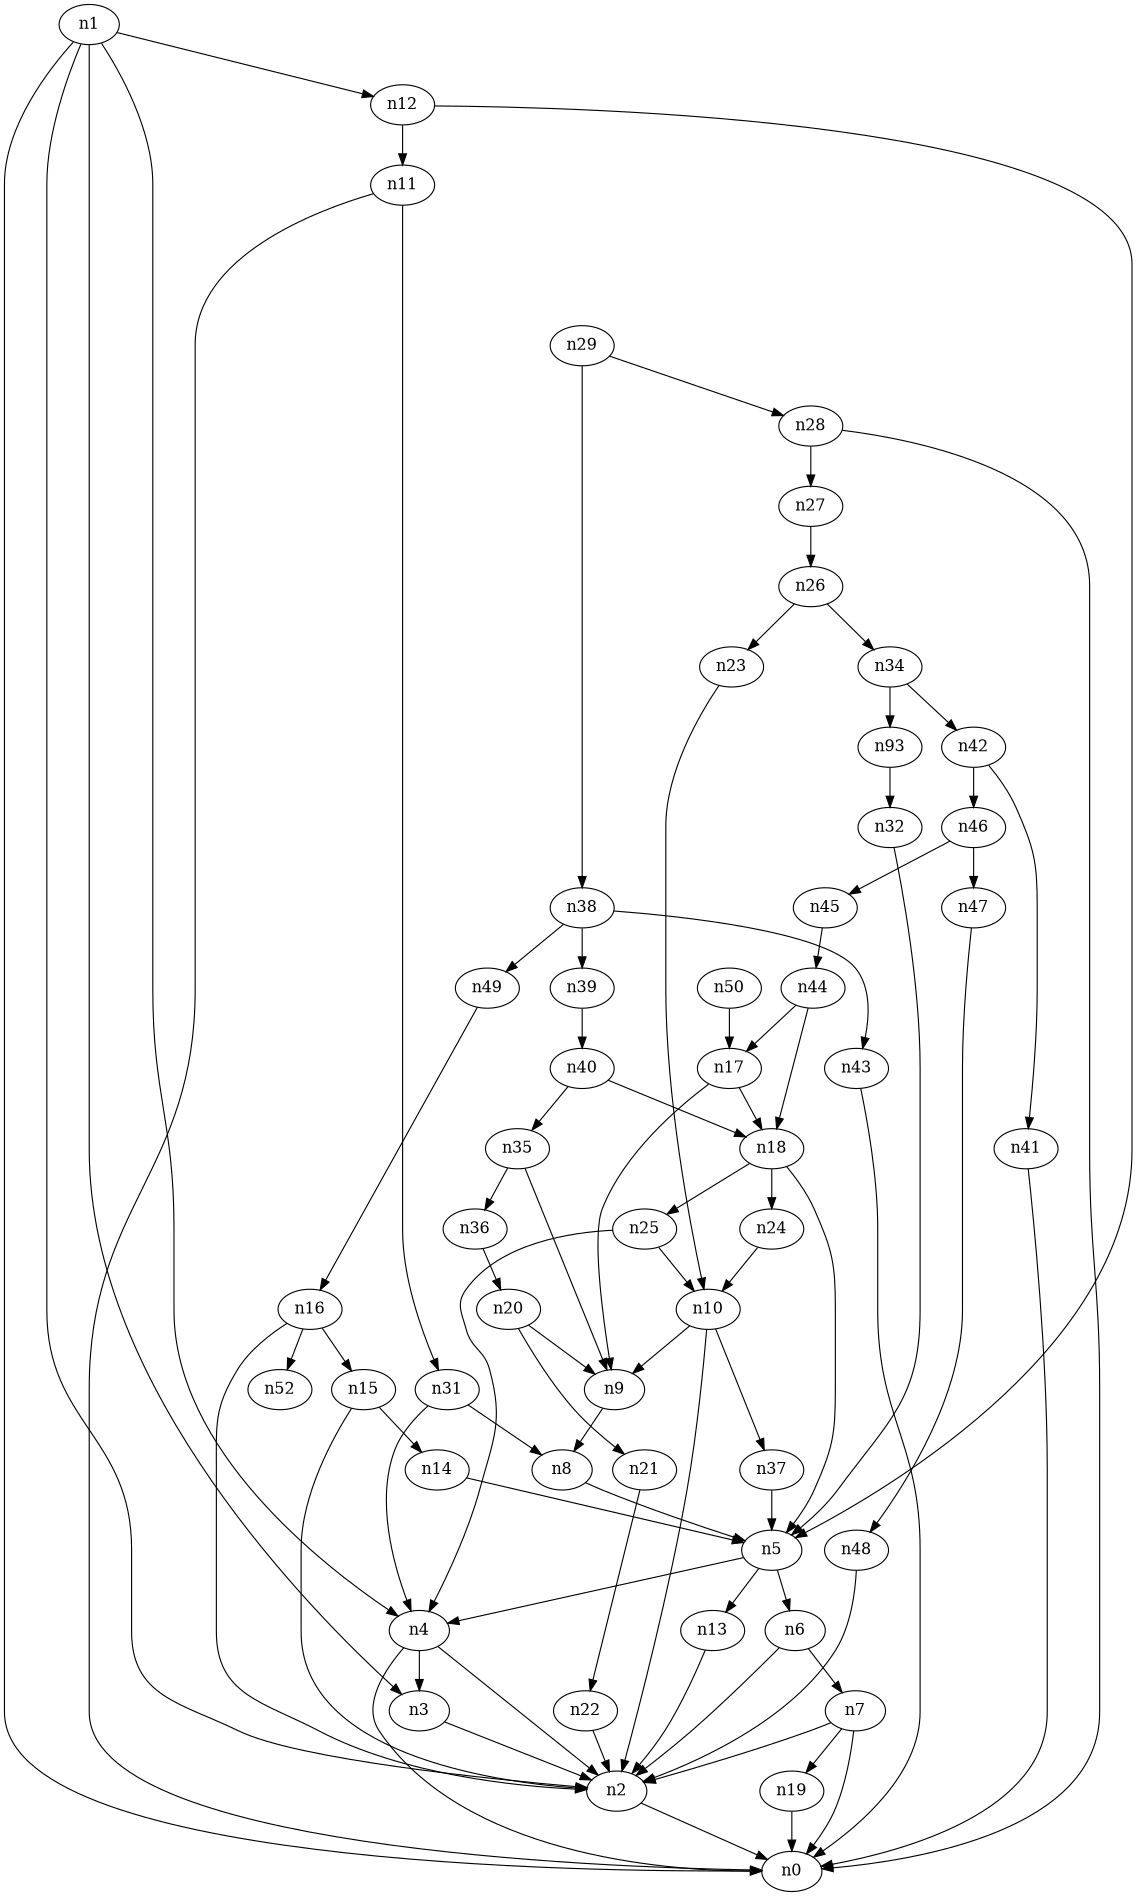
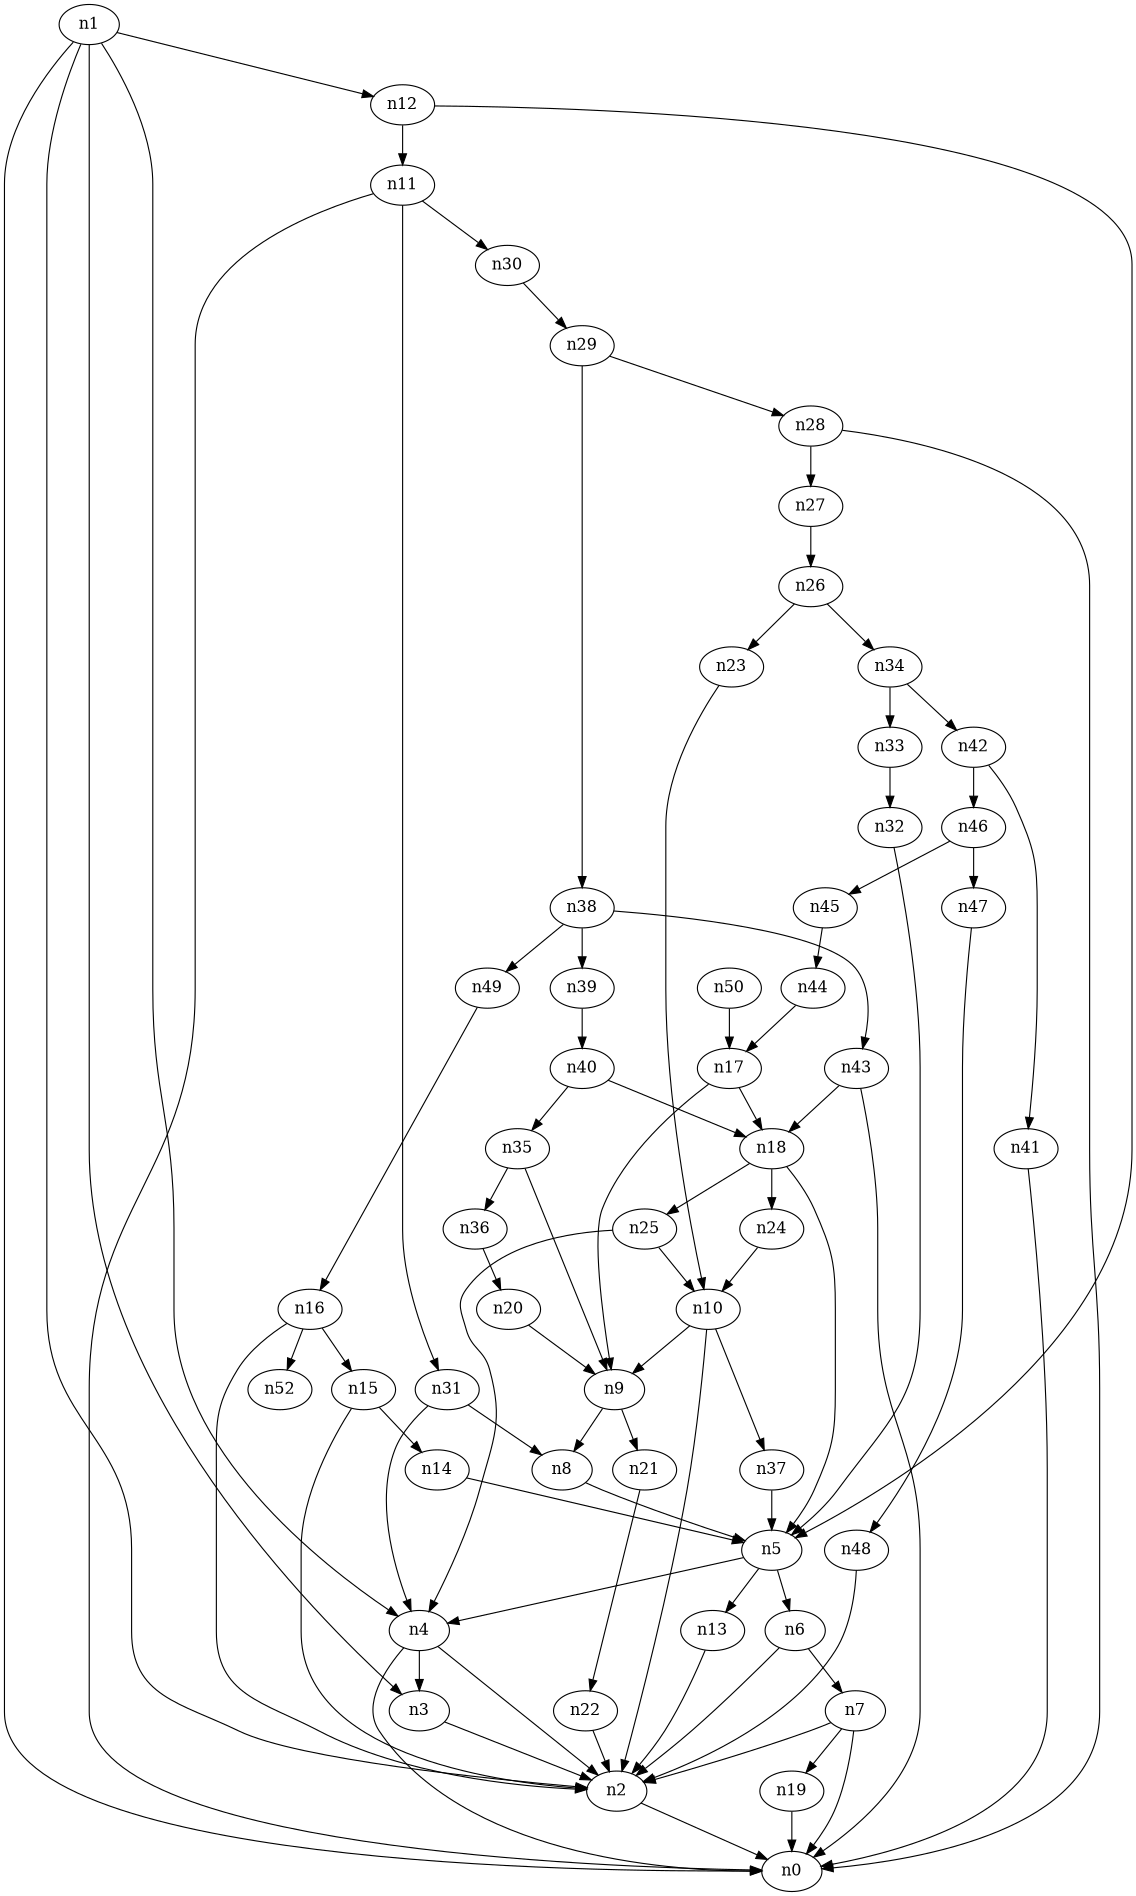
node "n30": added
node "n93": label "n93" -> "n33"
edge "n44" -> "n18": now "n43" -> "n18"
edge "n20" -> "n21": now "n9" -> "n21"
